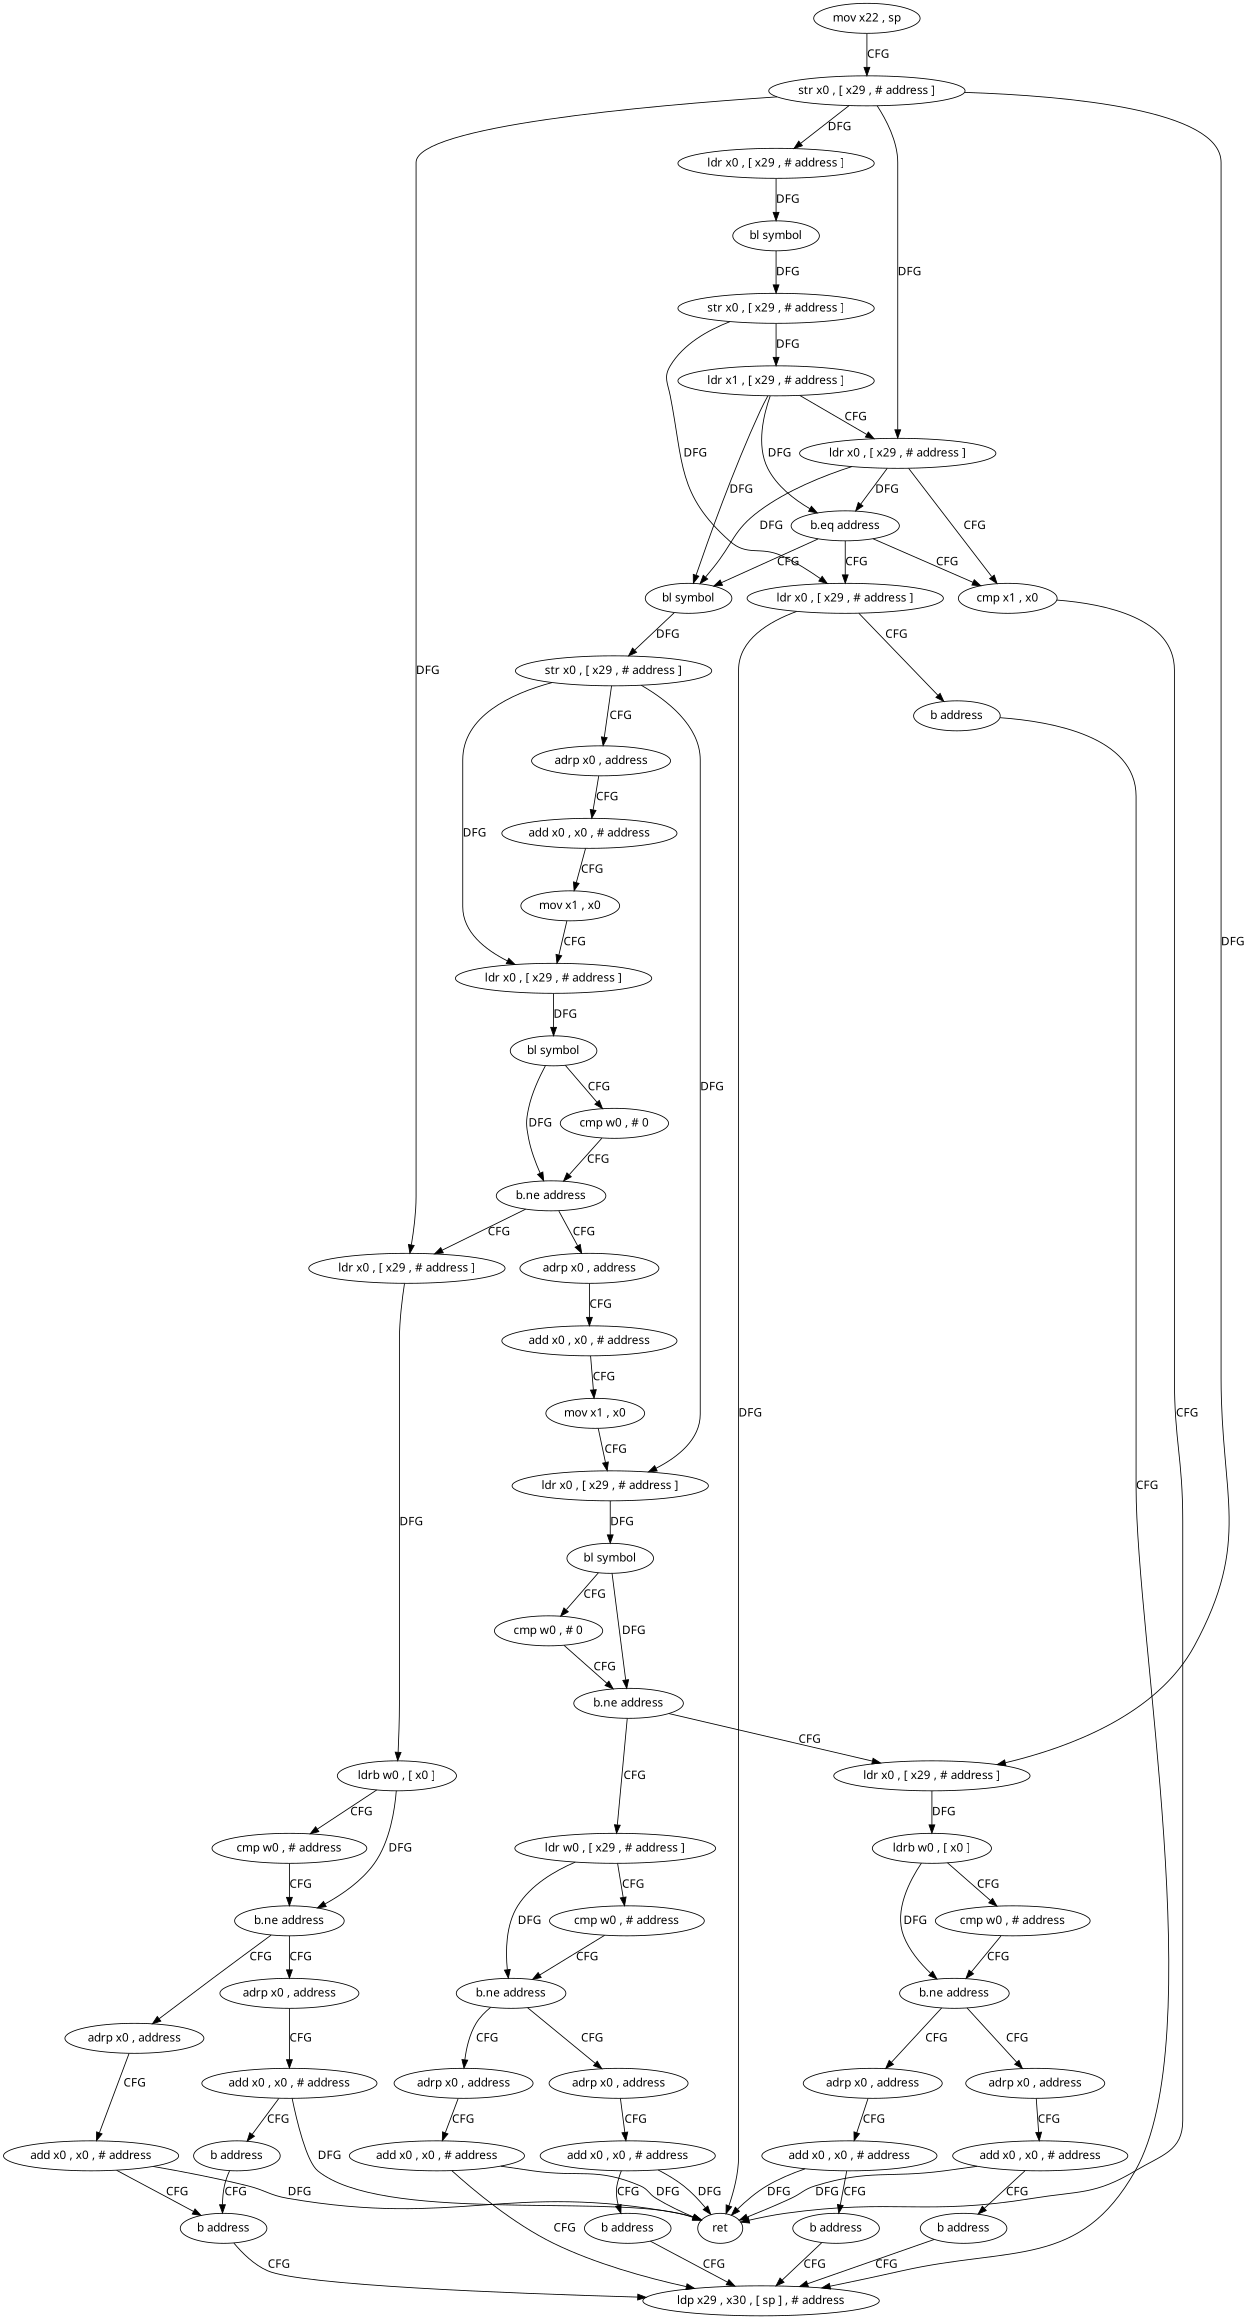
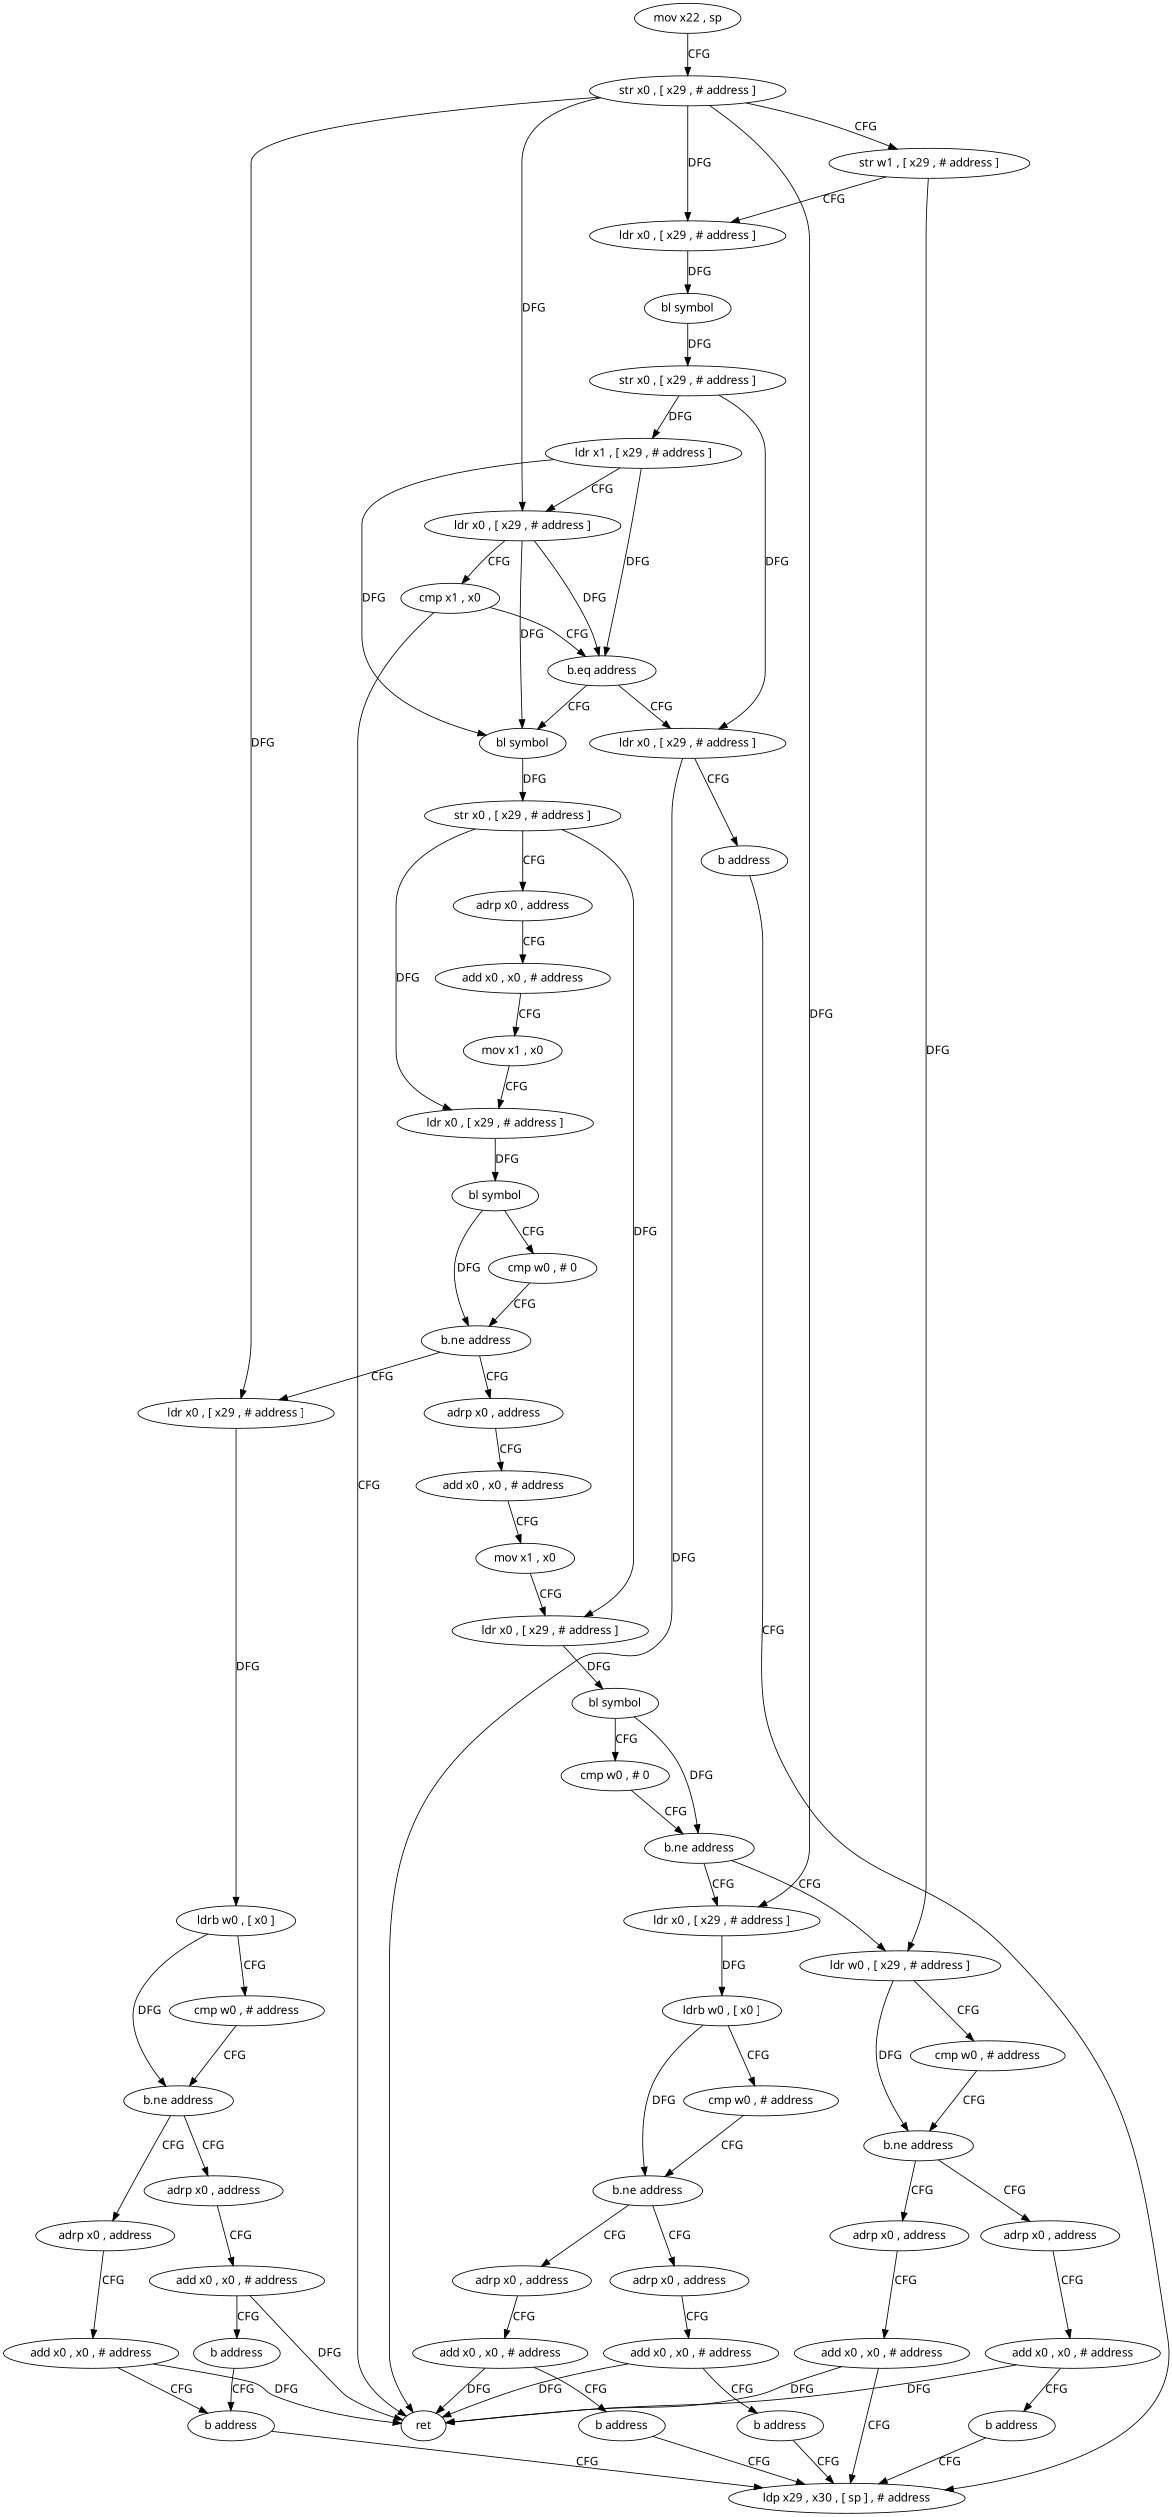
node "str w1 , [ x29 , # address ]": added
edge "b.eq address" -> "cmp x1 , x0": reversed
